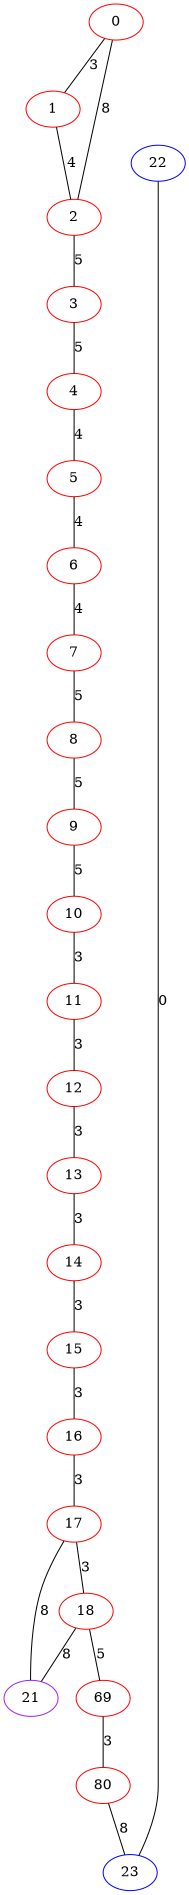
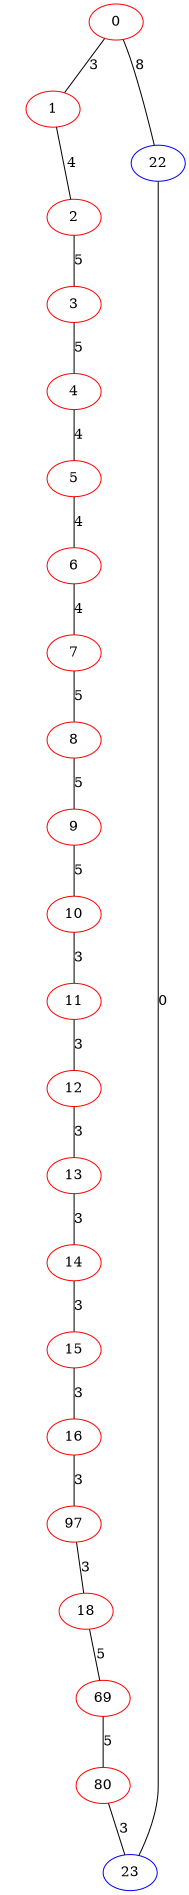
edge "0" -- "2": now "0" -- "22"
node "17": label "17" -> "97"
node "21": removed
edge "69" -- "80": label "3" -> "5"
edge "80" -- "23": label "8" -> "3"
